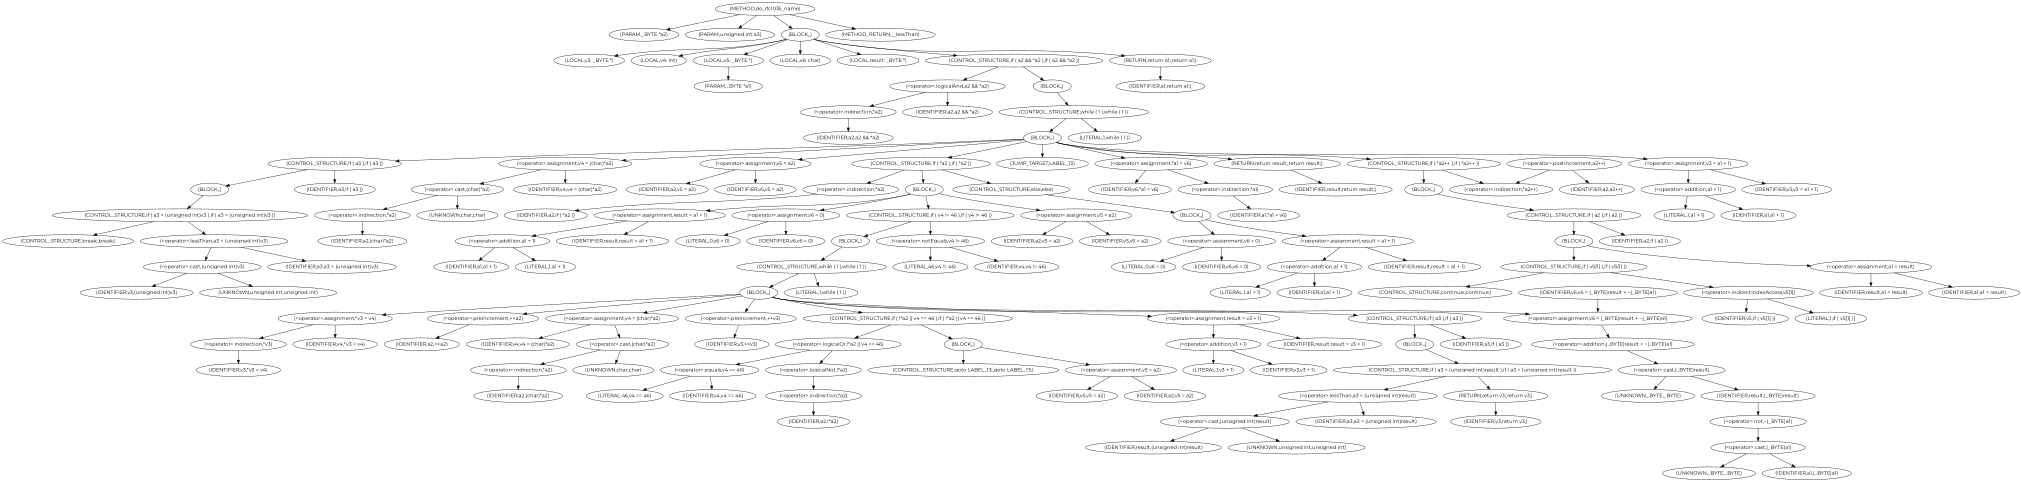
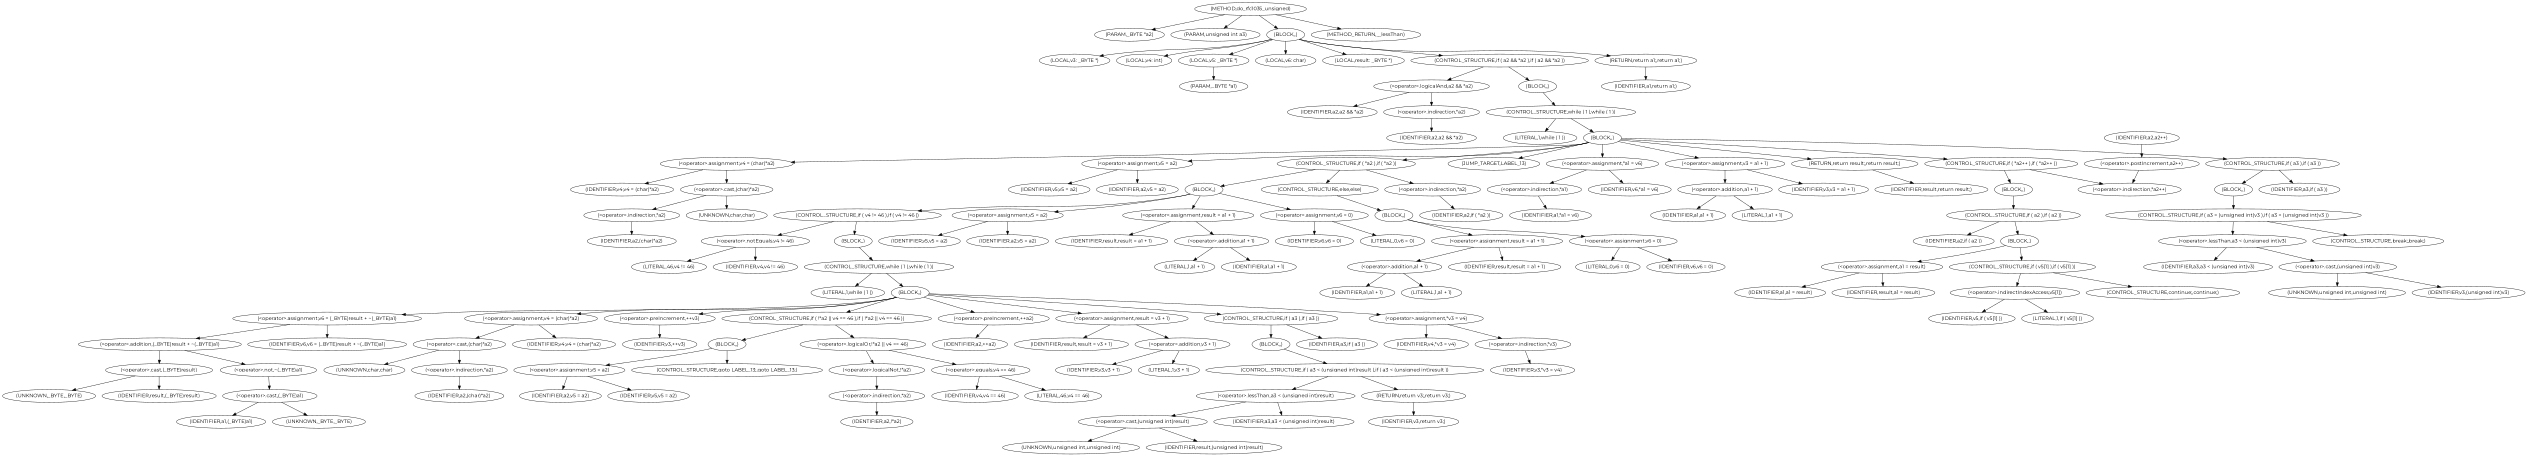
node "(METHOD,do_rfc1035_name)": label "(METHOD,do_rfc1035_name)" -> "(METHOD,do_rfc1035_unsigned)"
edge "(<operator>.postIncrement,a2++)" -> "(IDENTIFIER,a2,a2++)": reversed
edge "(IDENTIFIER,v6,v6 = (_BYTE)result + ~(_BYTE)a1)" -> "(<operator>.assignment,v6 = (_BYTE)result + ~(_BYTE)a1)": reversed
edge "(IDENTIFIER,result,(_BYTE)result)" -> "(<operator>.not,~(_BYTE)a1)": now "(<operator>.addition,(_BYTE)result + ~(_BYTE)a1)" -> "(<operator>.not,~(_BYTE)a1)"
